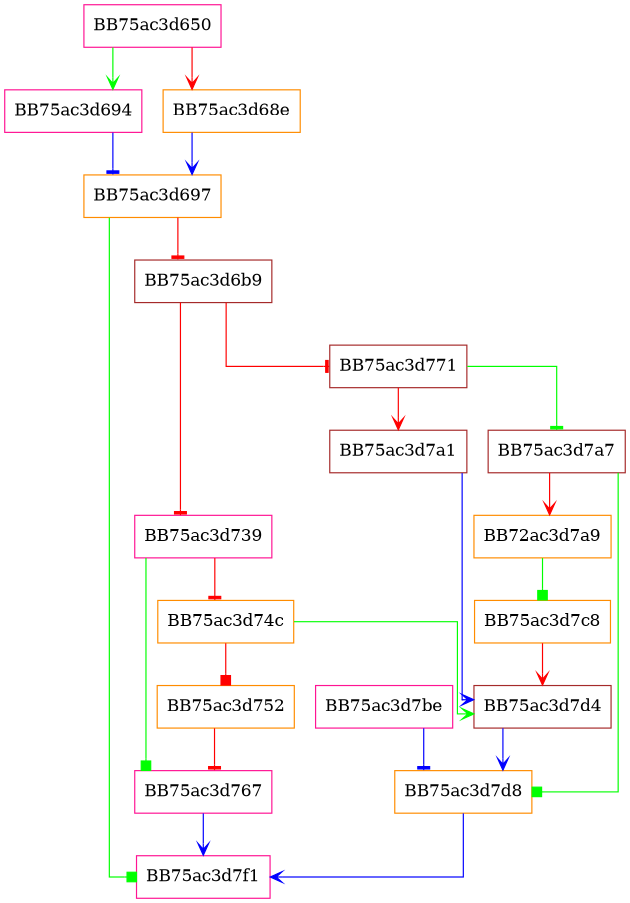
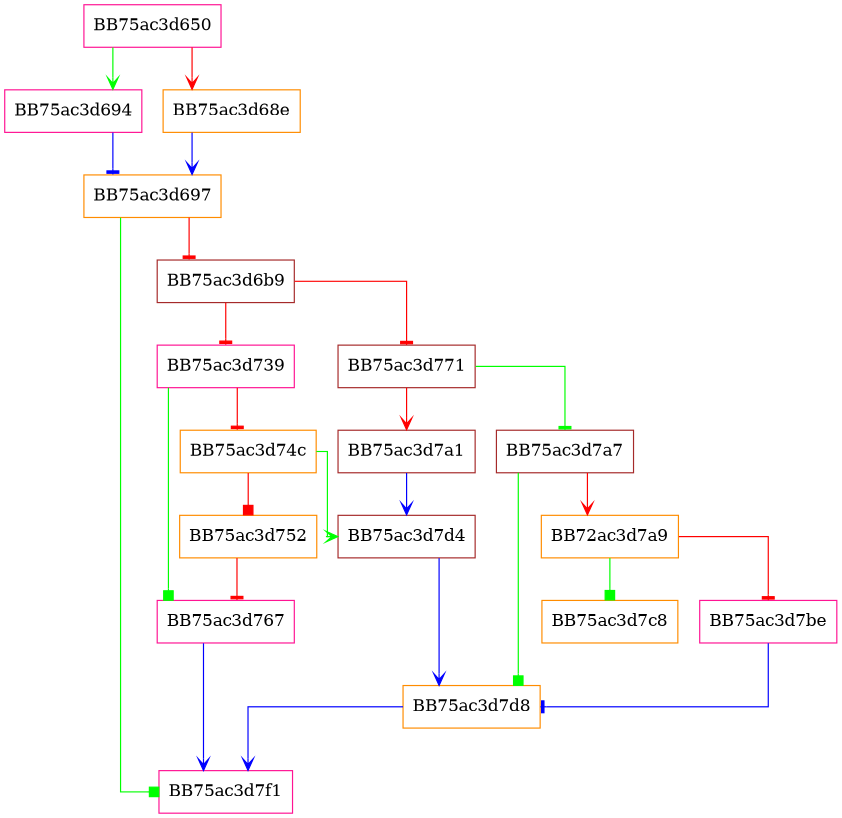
edge "BB72ac3d7a9" -> "BB75ac3d7be": added
edge "BB75ac3d7c8" -> "BB75ac3d7d4": removed
